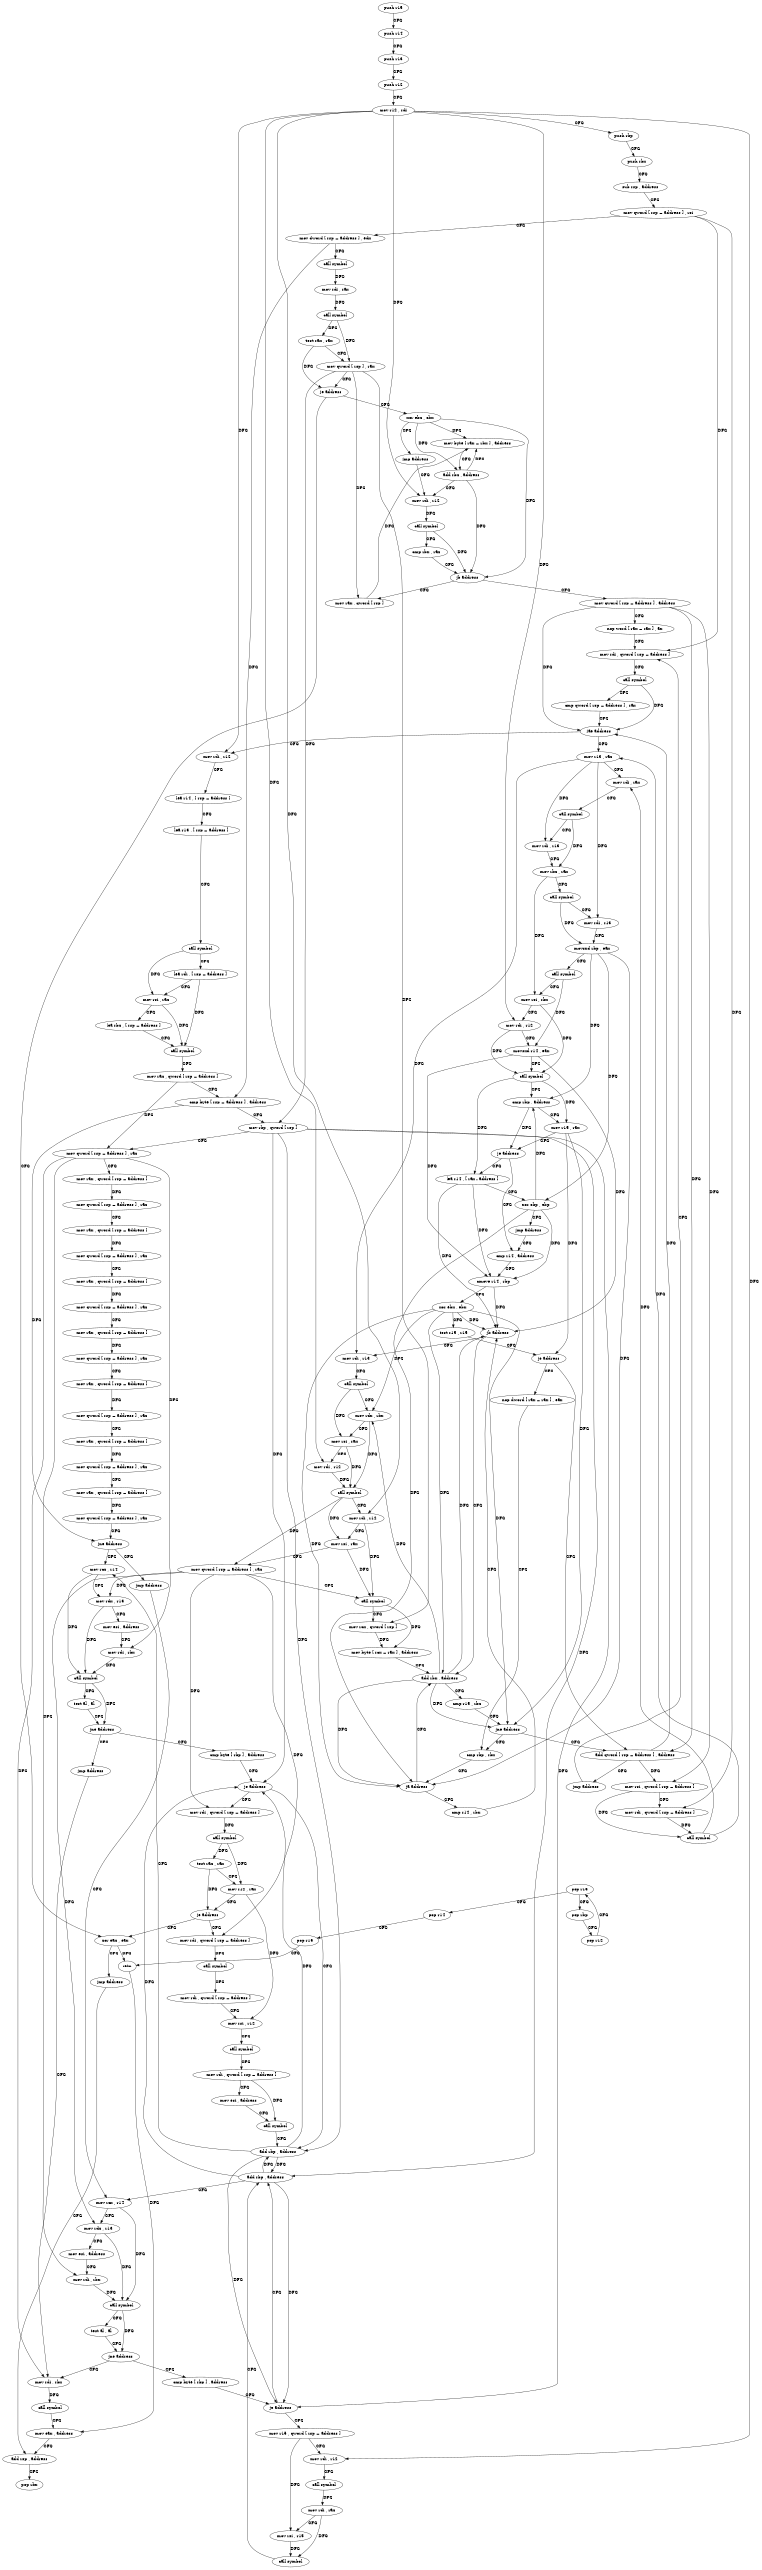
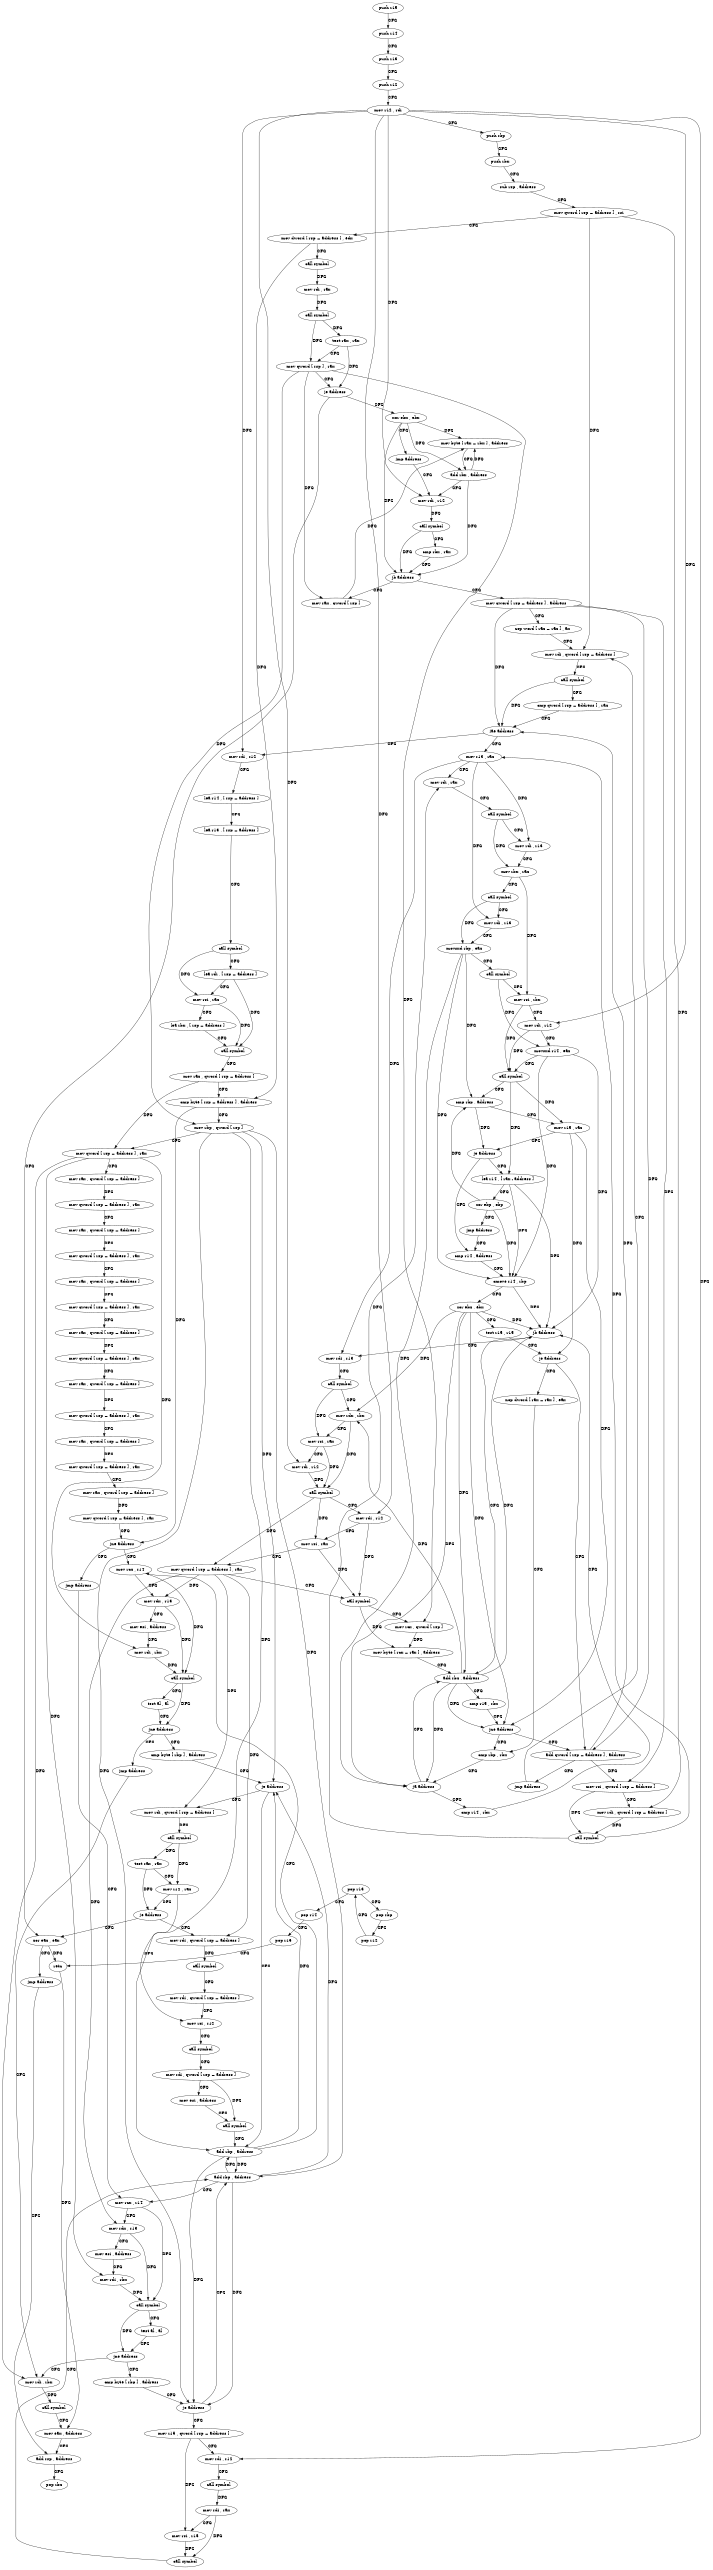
edge "movsxd rbp , eax" -> "xor ebp , ebp": now "movsxd rbp , eax" -> "cmove r14 , rbp"
edge "xor ebp , ebp" -> "ja address": removed, label "DFG"
